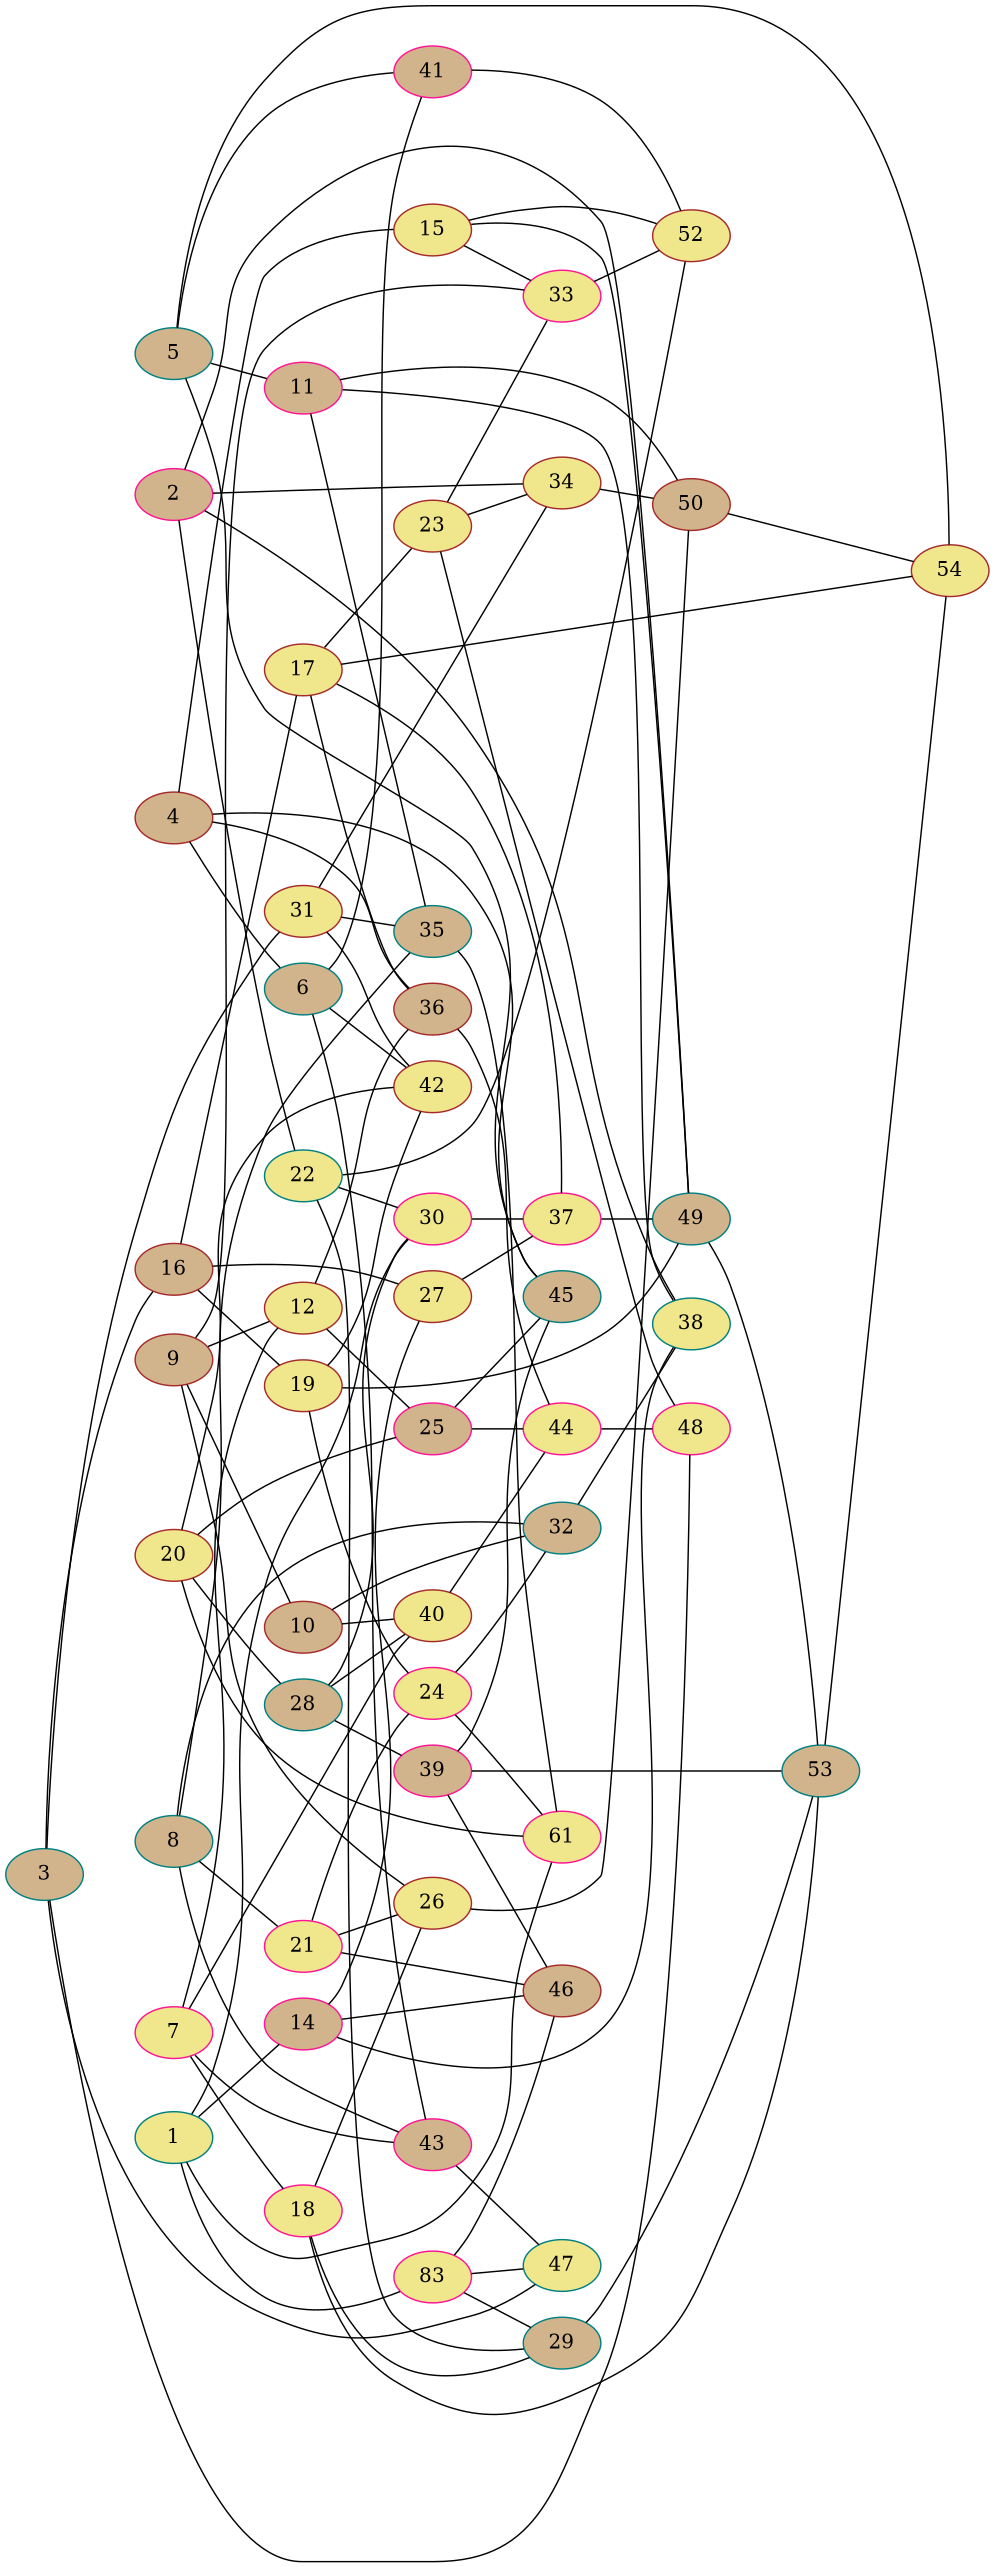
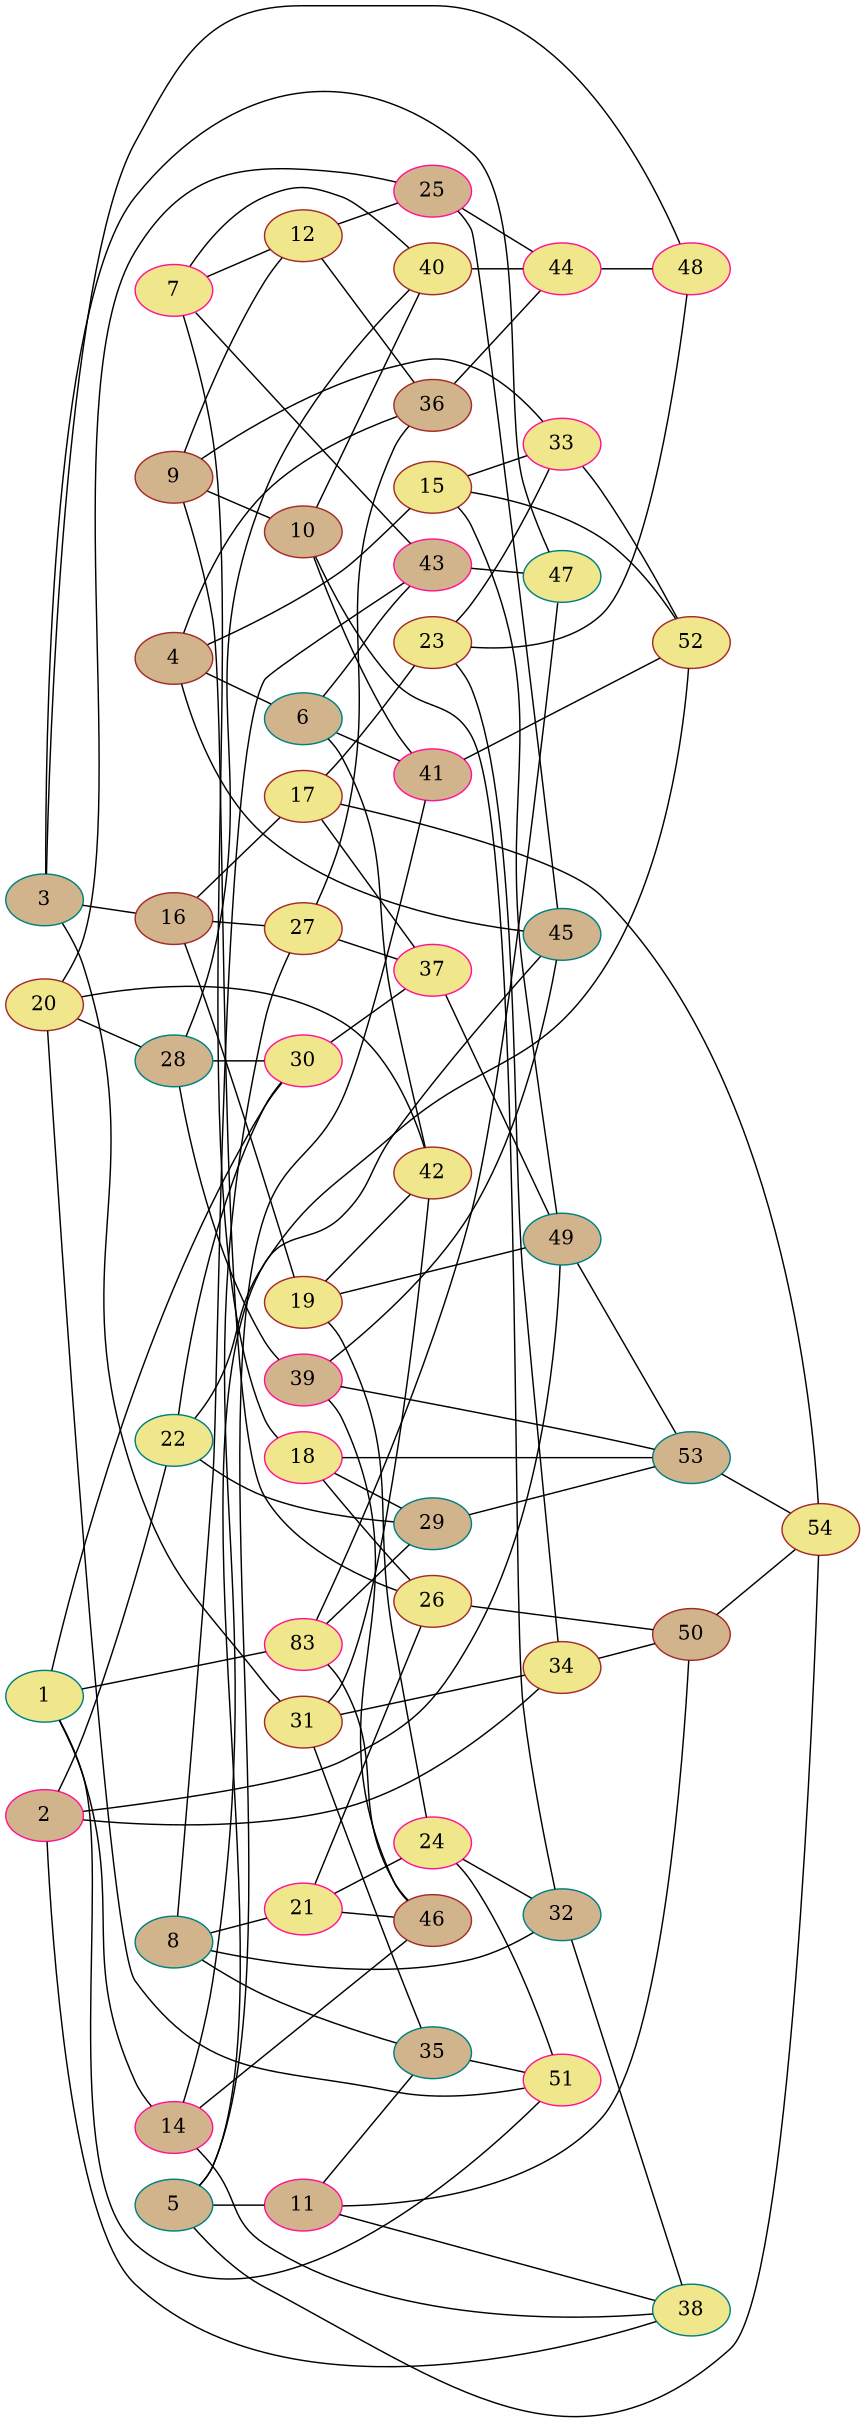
edge "10" -- "41": added
edge "17" -- "36": now "27" -- "36"
node "61": label "61" -> "51"
